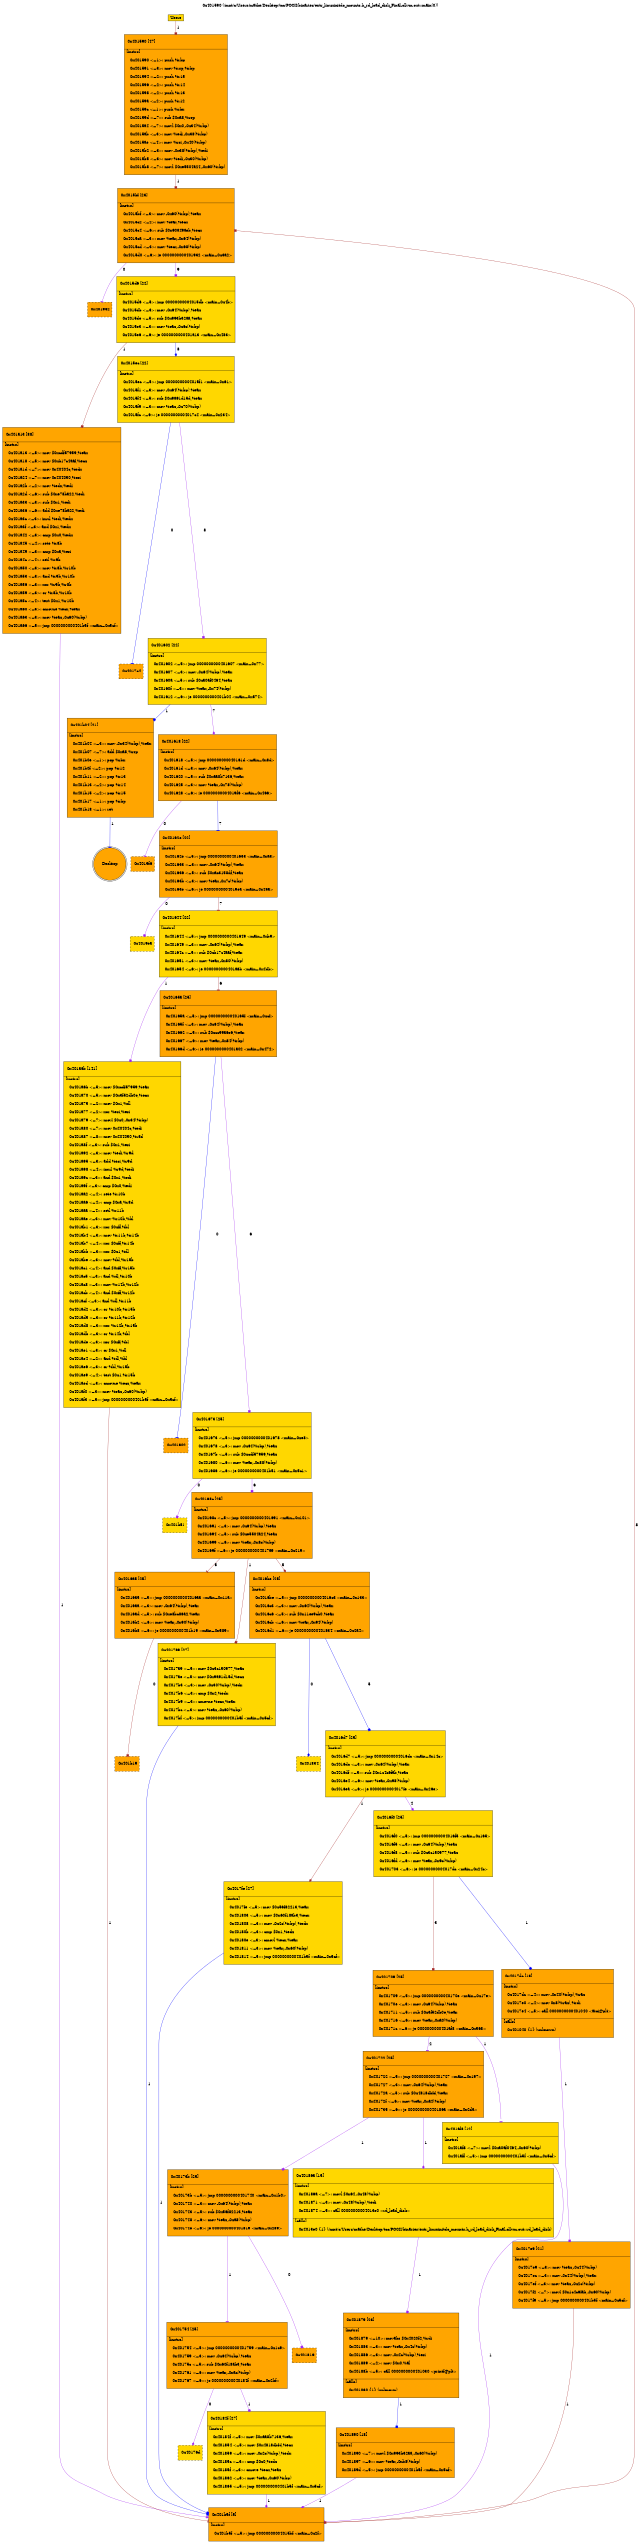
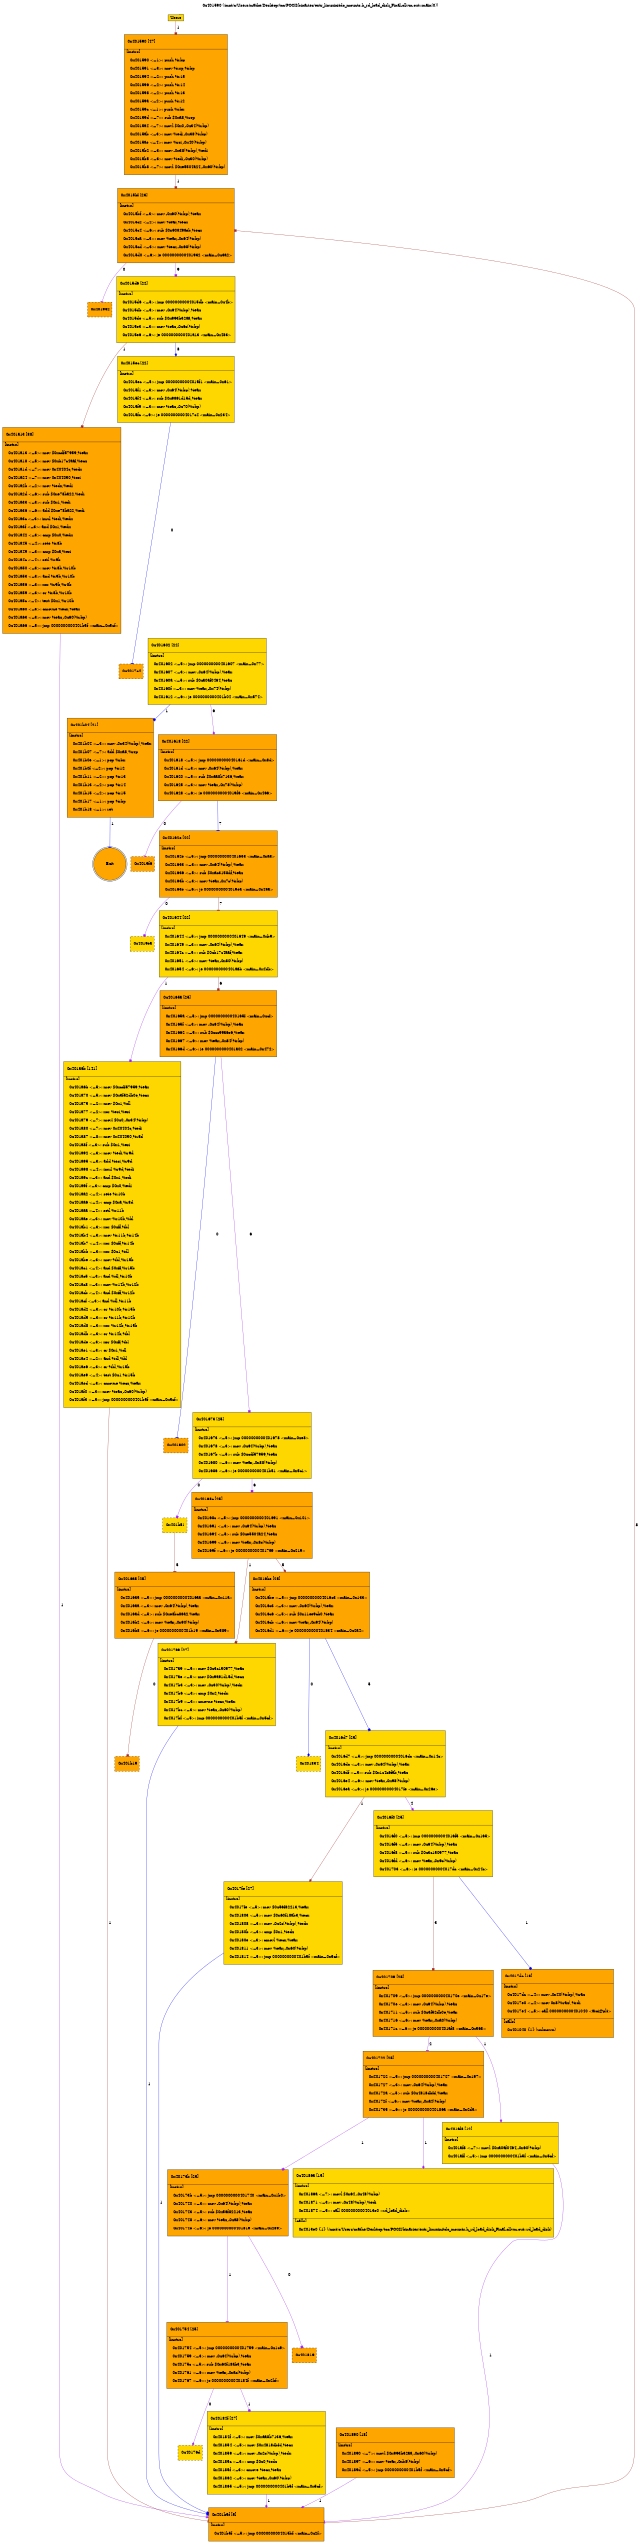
edge "0x4015ec [22]" -> "0x401602 [22]": removed, label "8"
edge "0x401602 [22]" -> "0x401618 [22]": label " 7" -> " 6"
node "Desktop": label "Desktop" -> "Exit"
edge "0x401644 [22]" -> "0x40165a [25]": arrowhead tee -> box
edge "0x40168c [25]" -> "0x4016a5 [25]": now "0x401b51" -> "0x4016a5 [25]"
edge "0x401709 [25]" -> "0x401af8 [12]": arrowhead tee -> diamond
node "0x4017e9 [21]": removed
node "0x401879 [23]": removed
